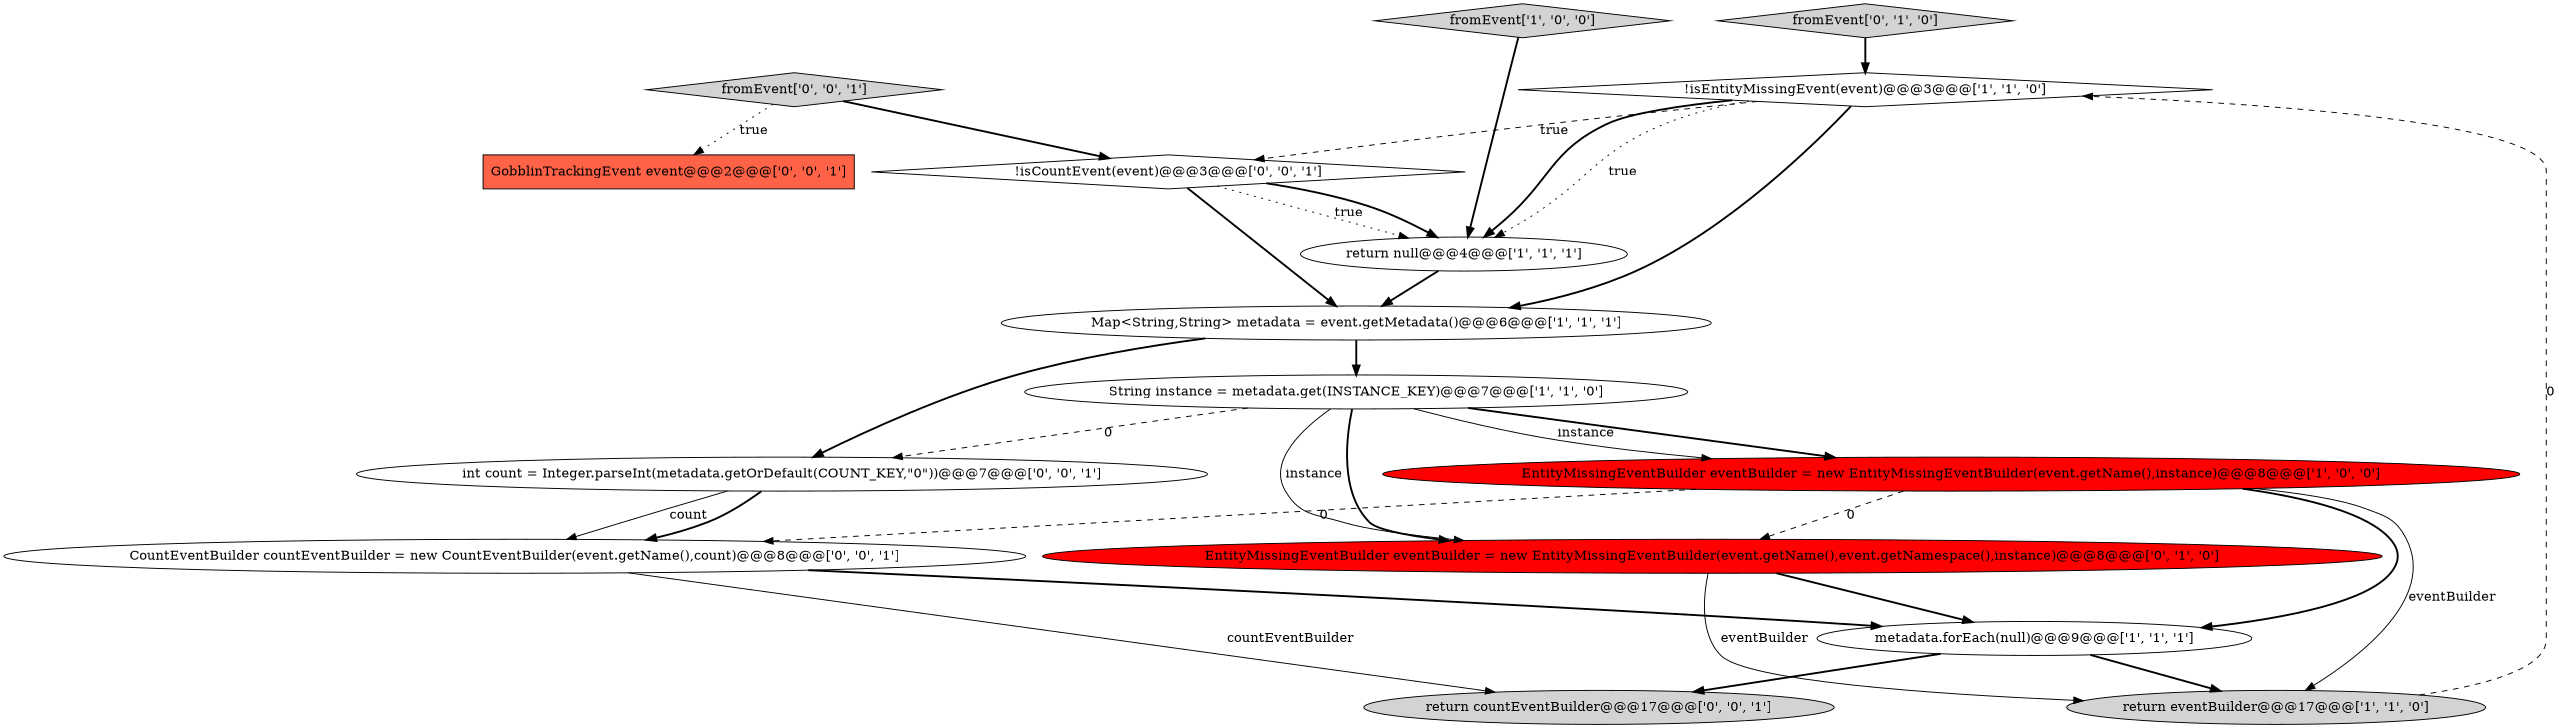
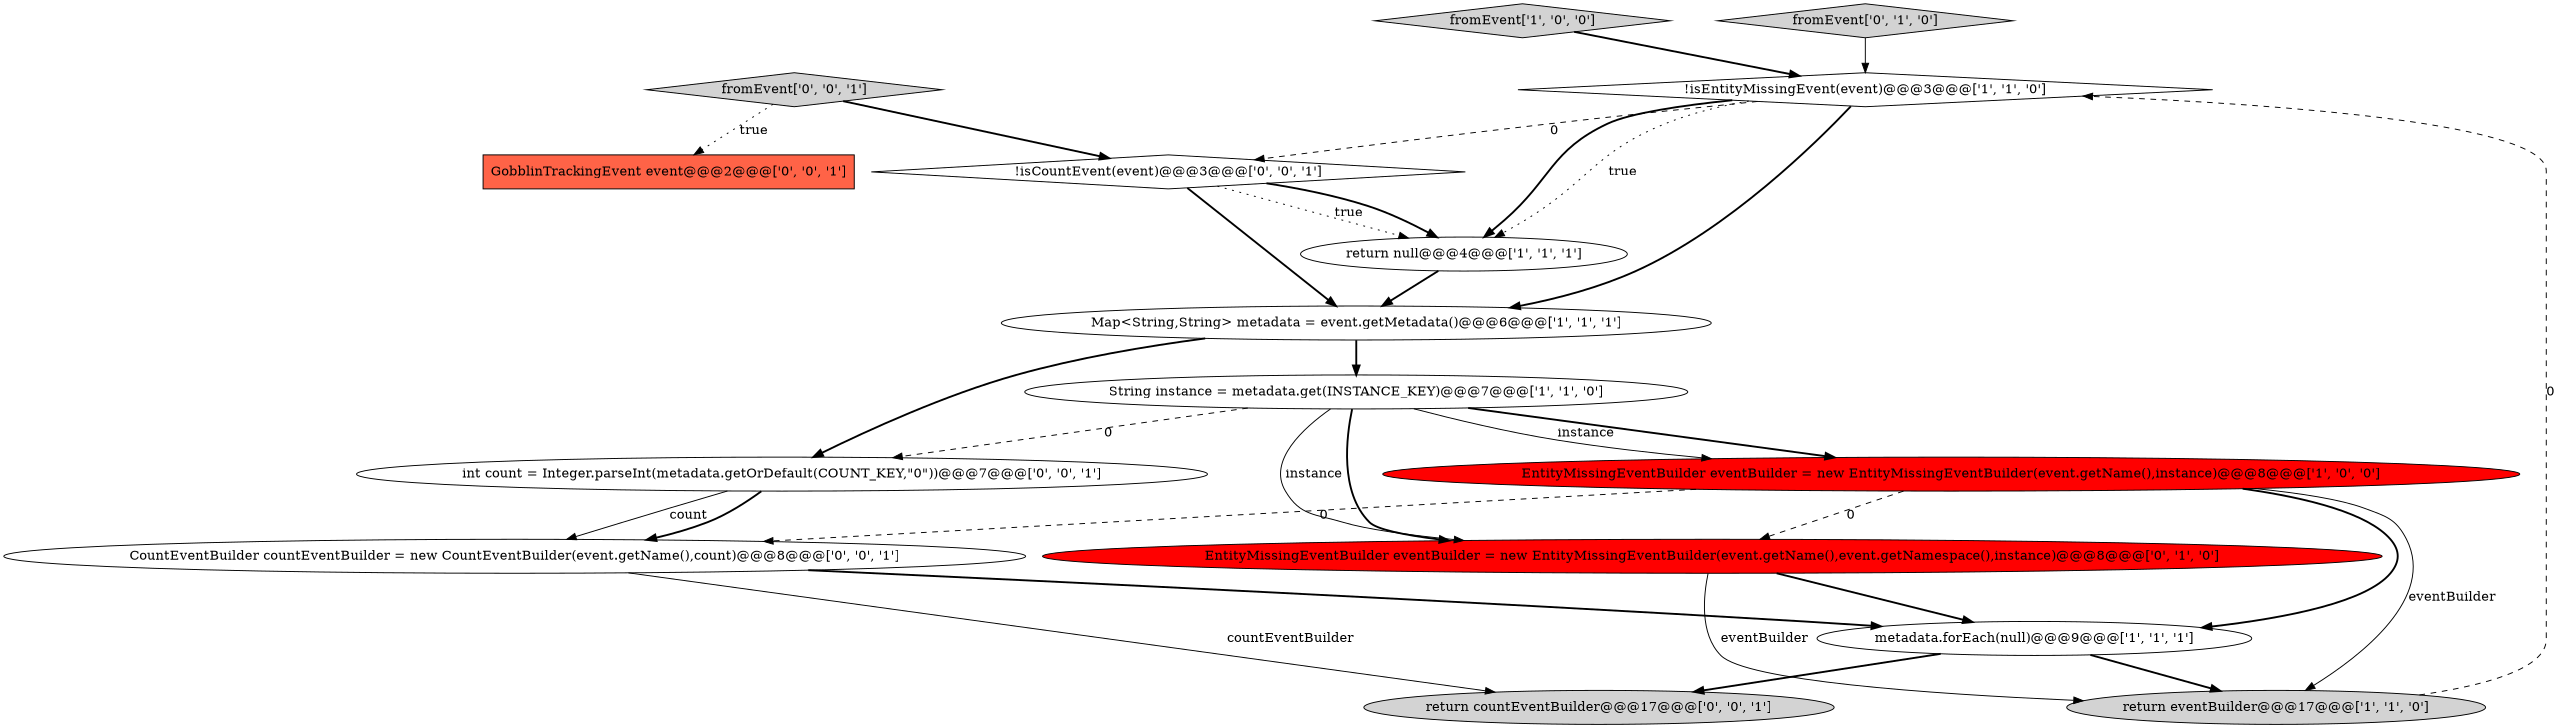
edge "fromEvent['0', '1', '0']" -> "!isEntityMissingEvent(event)@@@3@@@['1', '1', '0']": style bold -> solid
edge "!isEntityMissingEvent(event)@@@3@@@['1', '1', '0']" -> "!isCountEvent(event)@@@3@@@['0', '0', '1']": label "true" -> "0"
edge "fromEvent['1', '0', '0']" -> "return null@@@4@@@['1', '1', '1']": now "fromEvent['1', '0', '0']" -> "!isEntityMissingEvent(event)@@@3@@@['1', '1', '0']"
